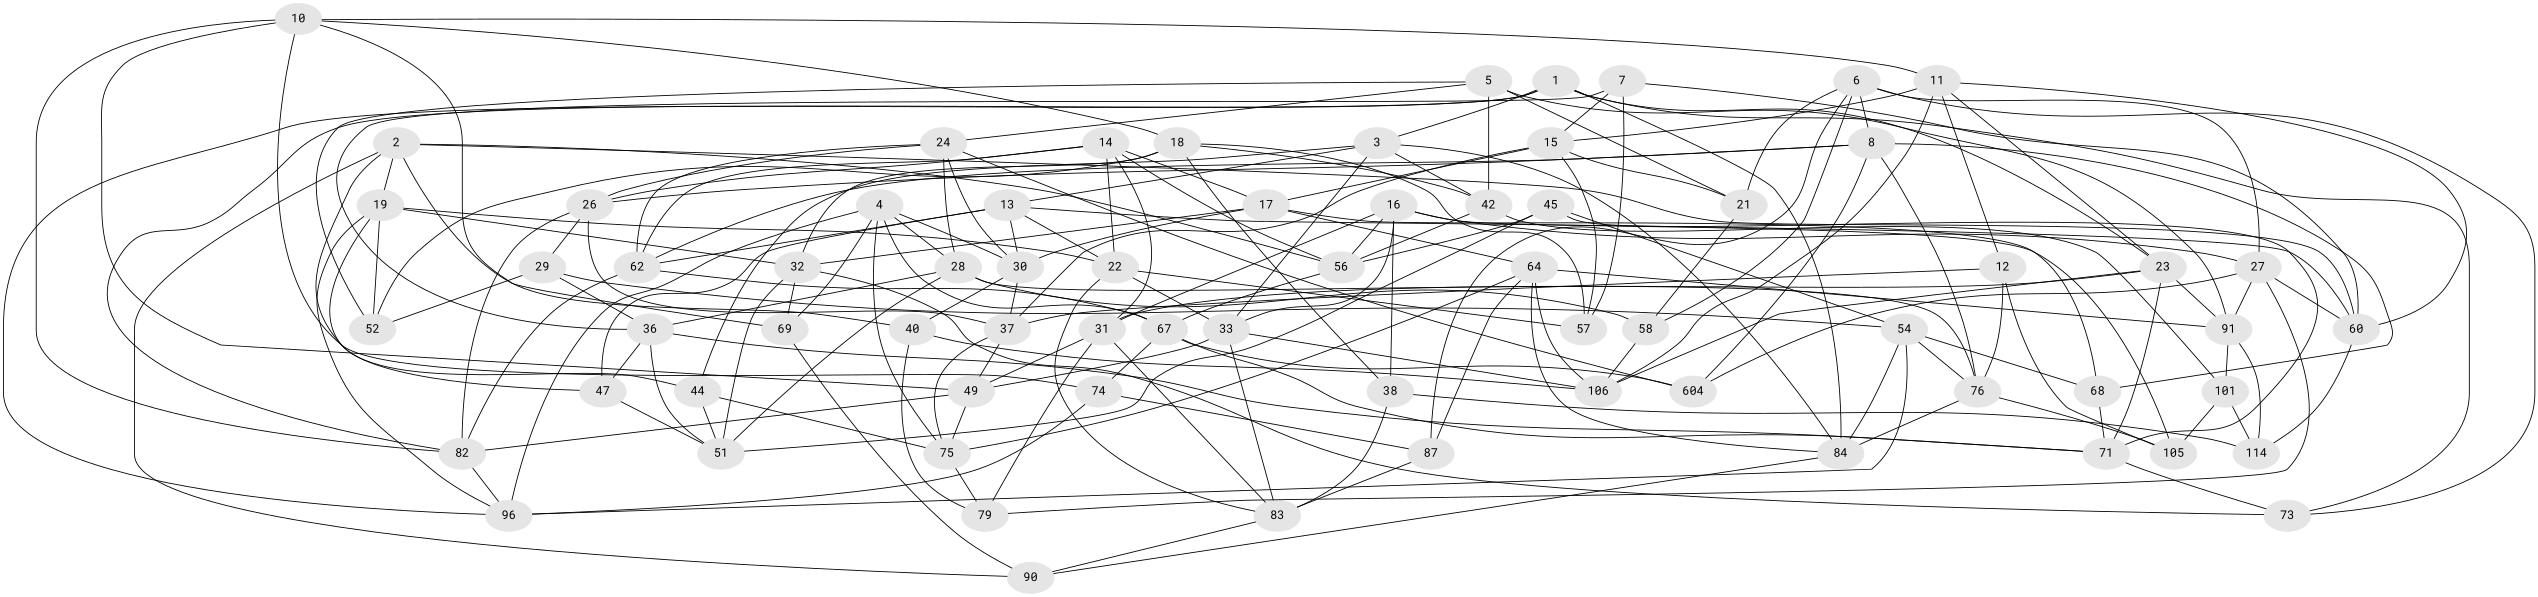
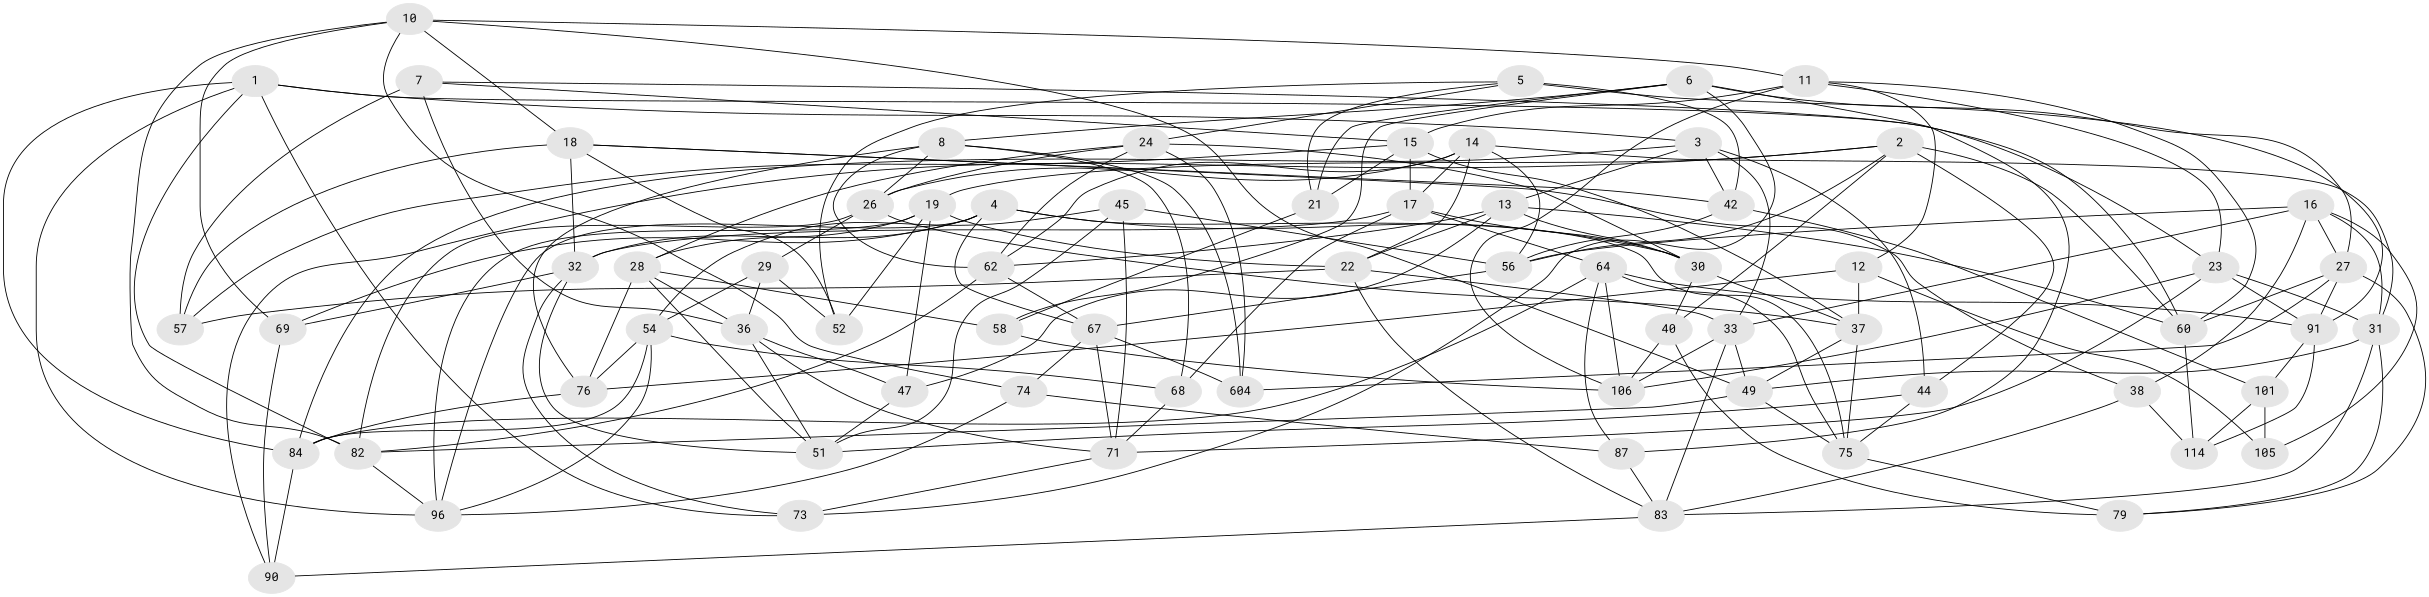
edge "76" -- "105": removed
